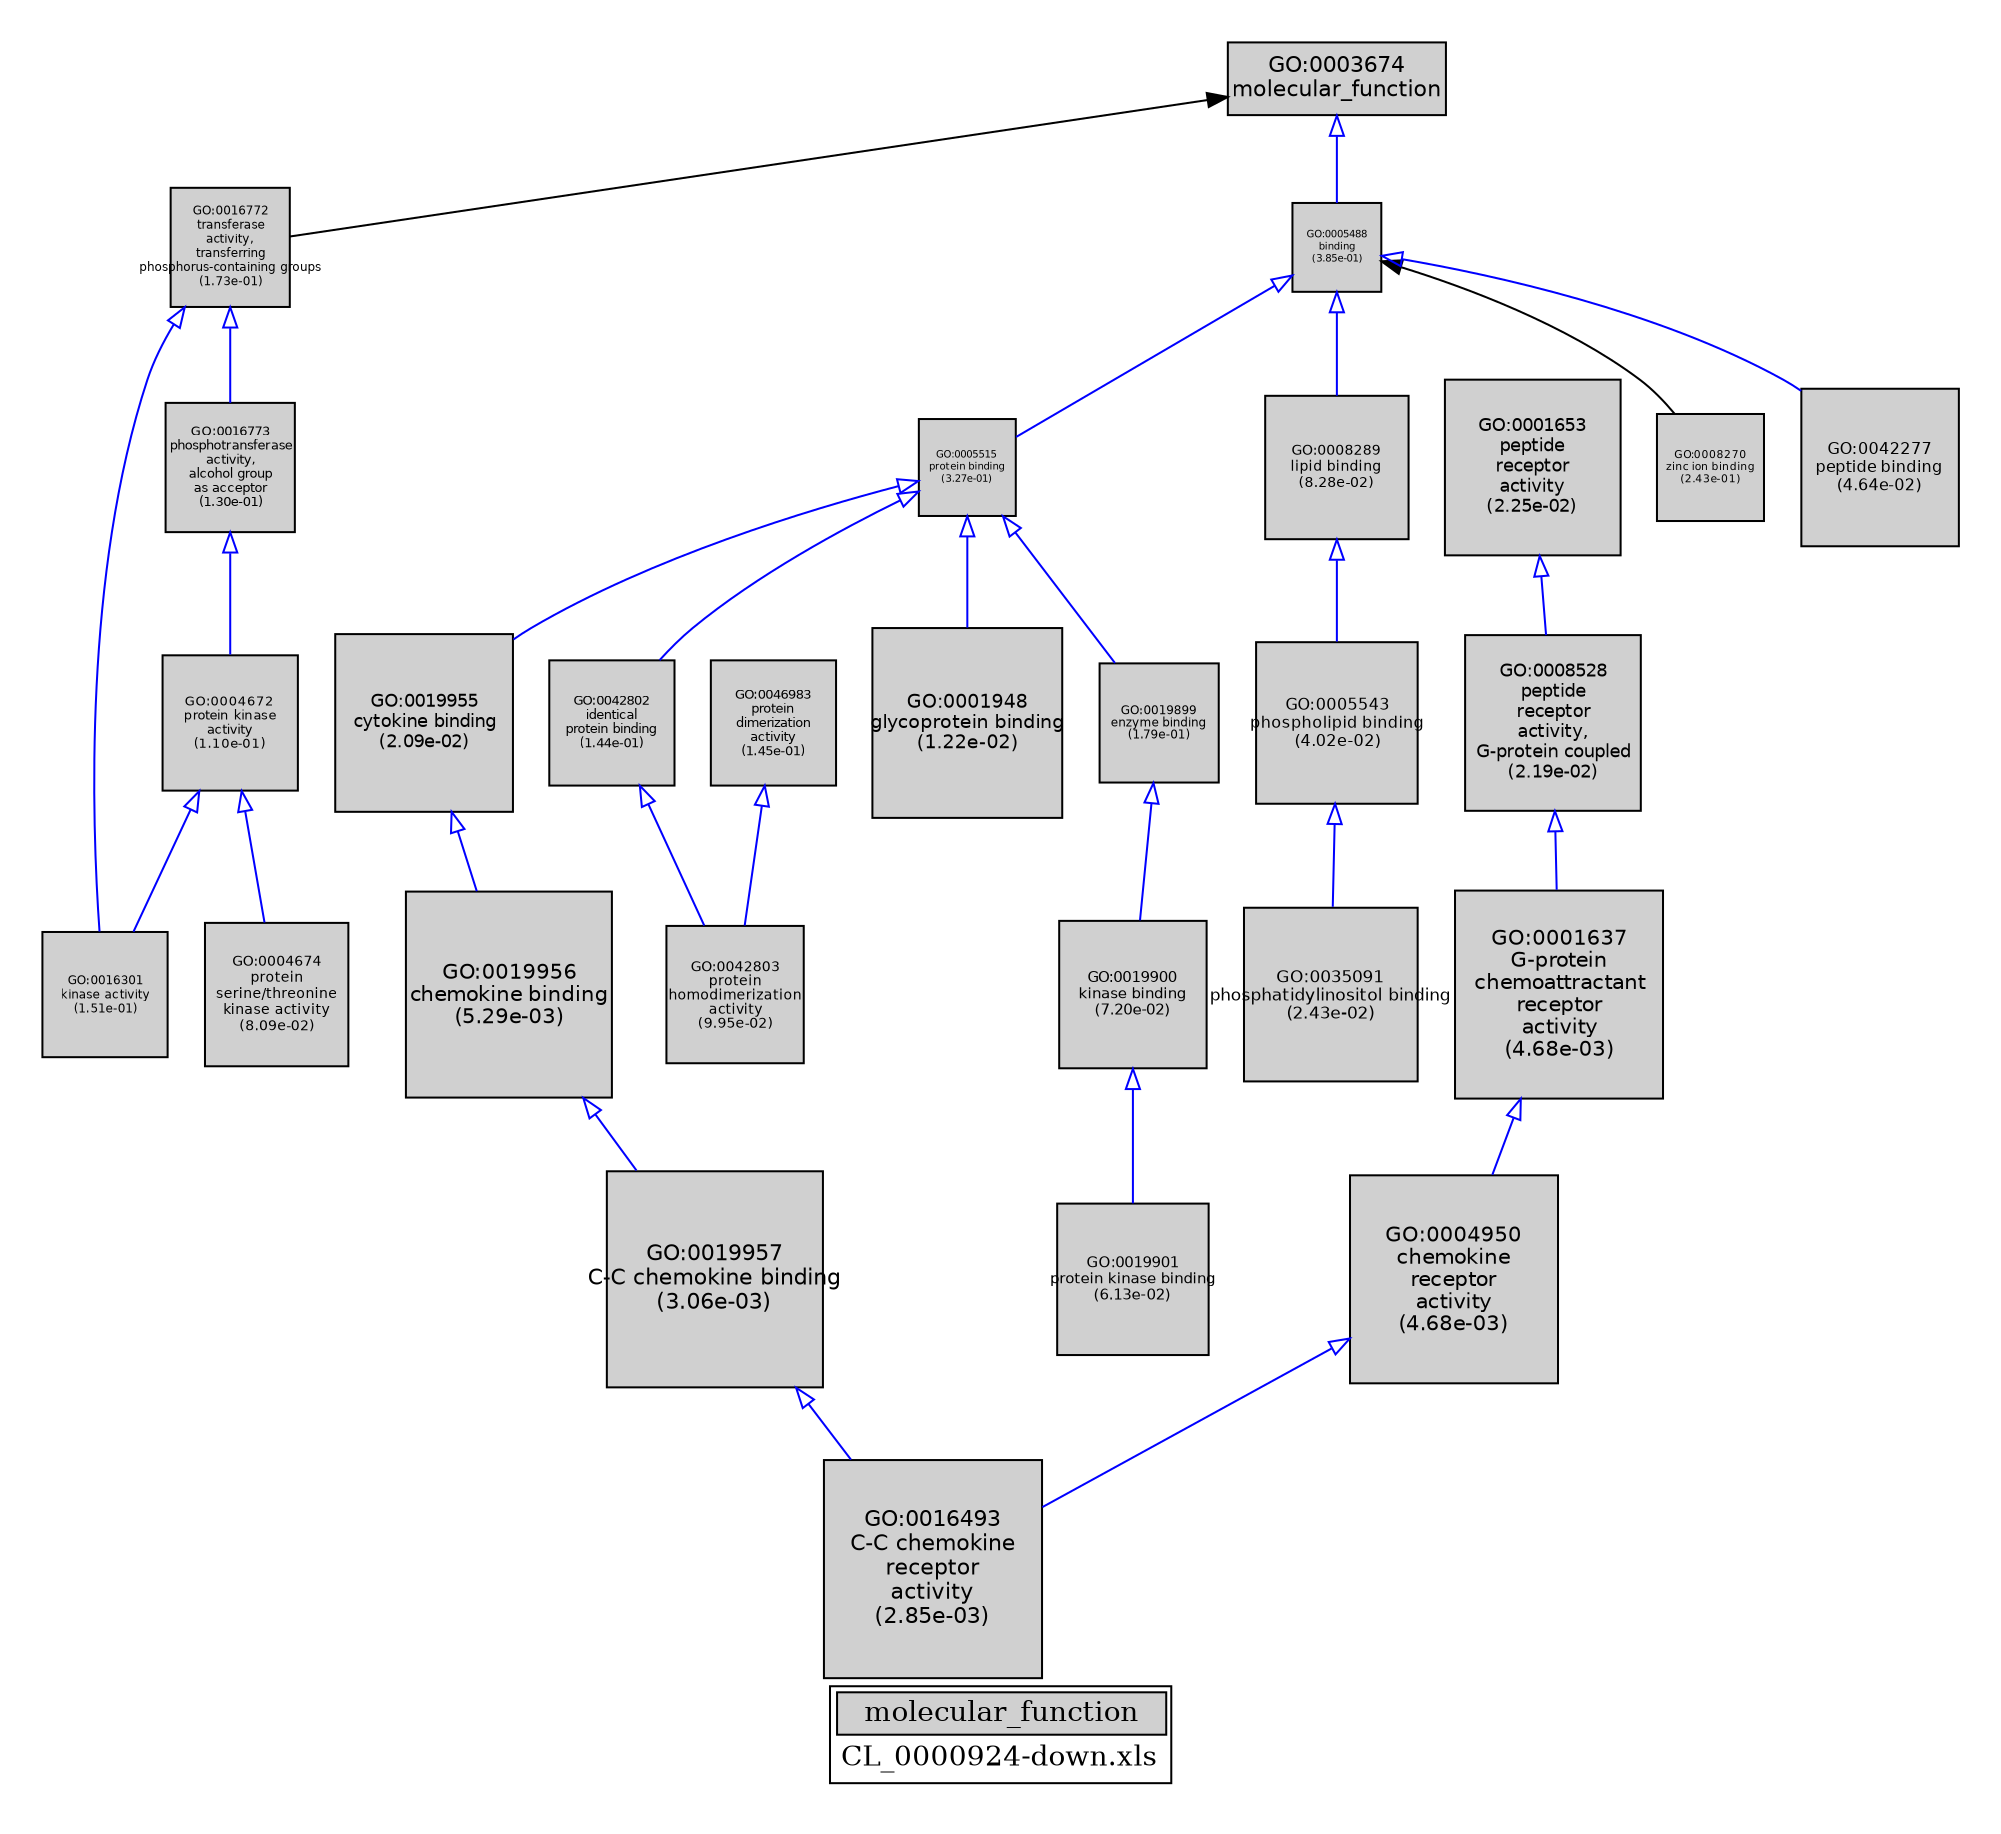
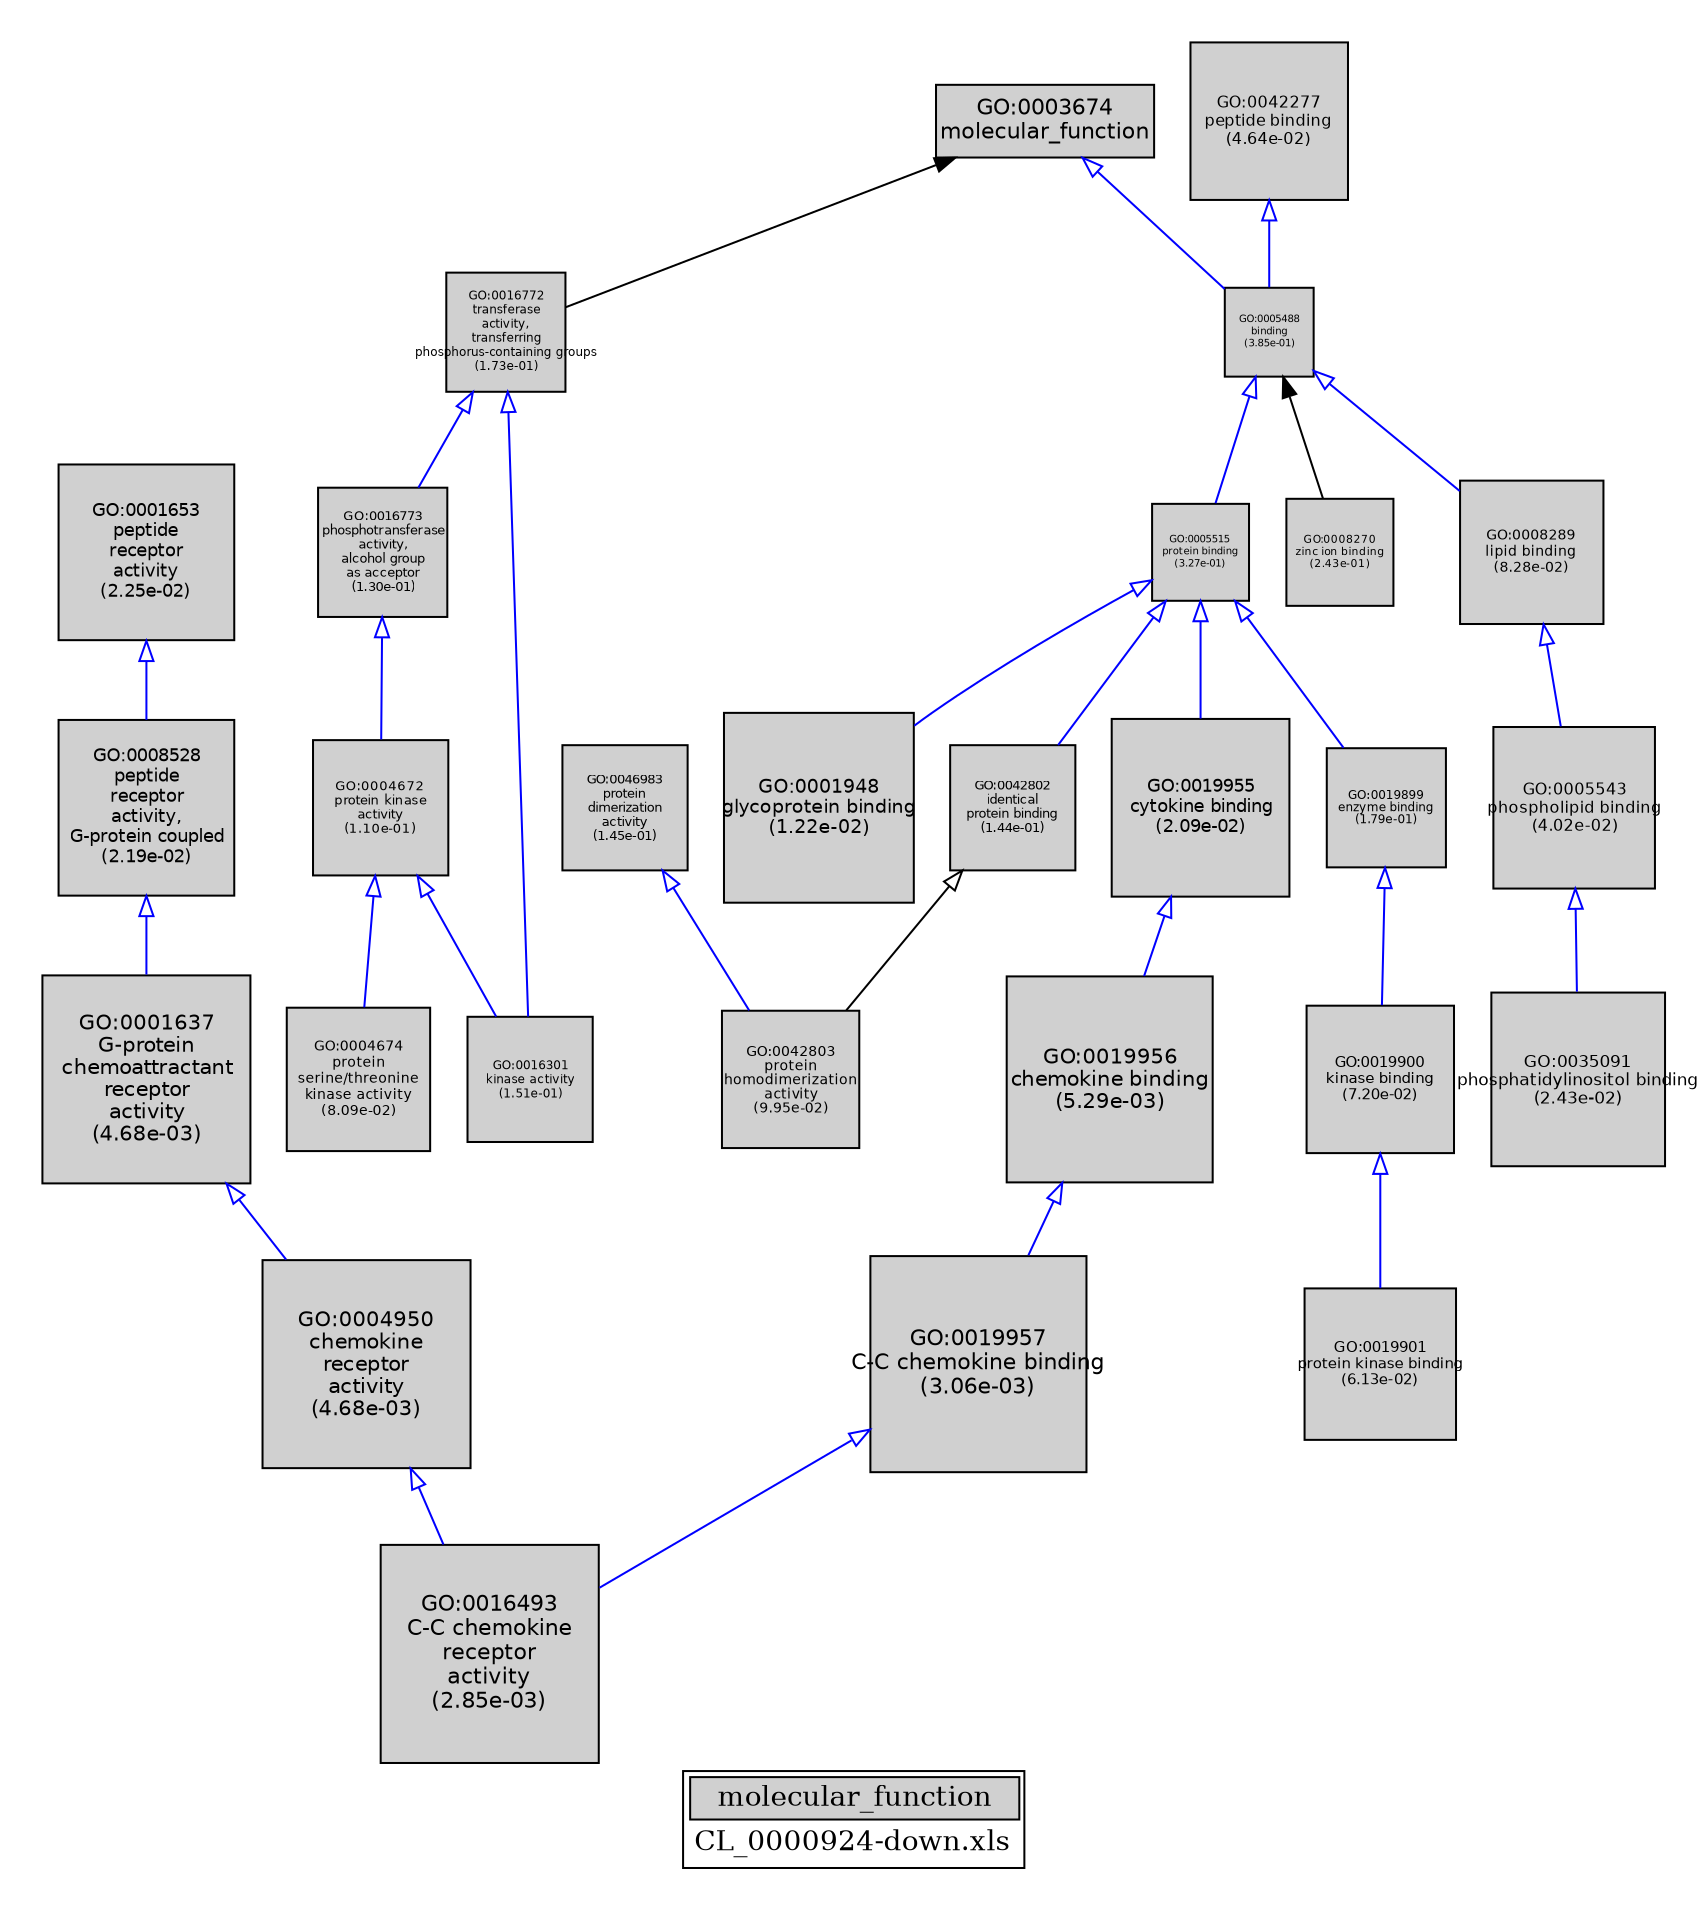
edge "GO:0042277" -> "GO:0005488": reversed
edge "GO:0042803" -> "GO:0042802": color blue -> black
